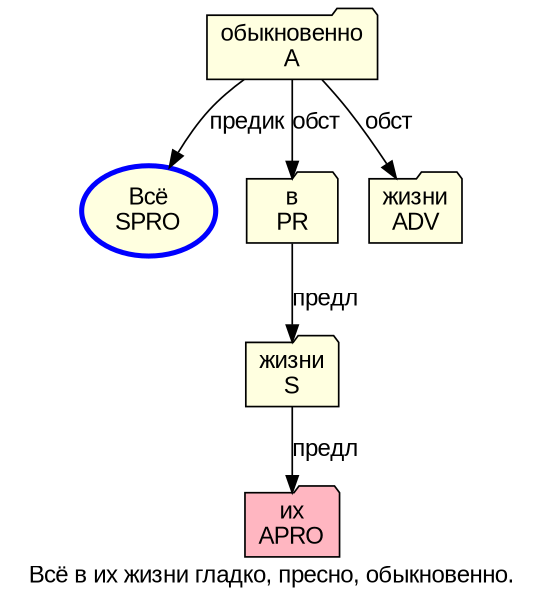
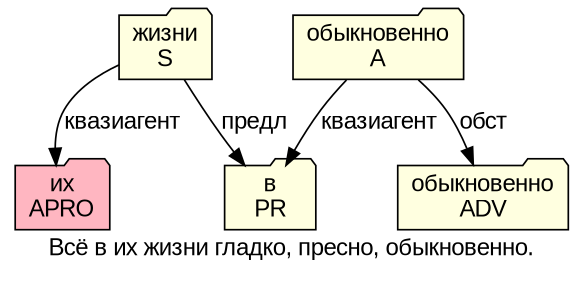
edge "обыкновенно A" -> "в PR": label "обст" -> "квазиагент"
node "Всё SPRO": removed
node "жизни ADV": label "жизни ADV" -> "обыкновенно ADV"
edge "в PR" -> "жизни S": reversed
edge "жизни S" -> "их APRO": label "предл" -> "квазиагент"
